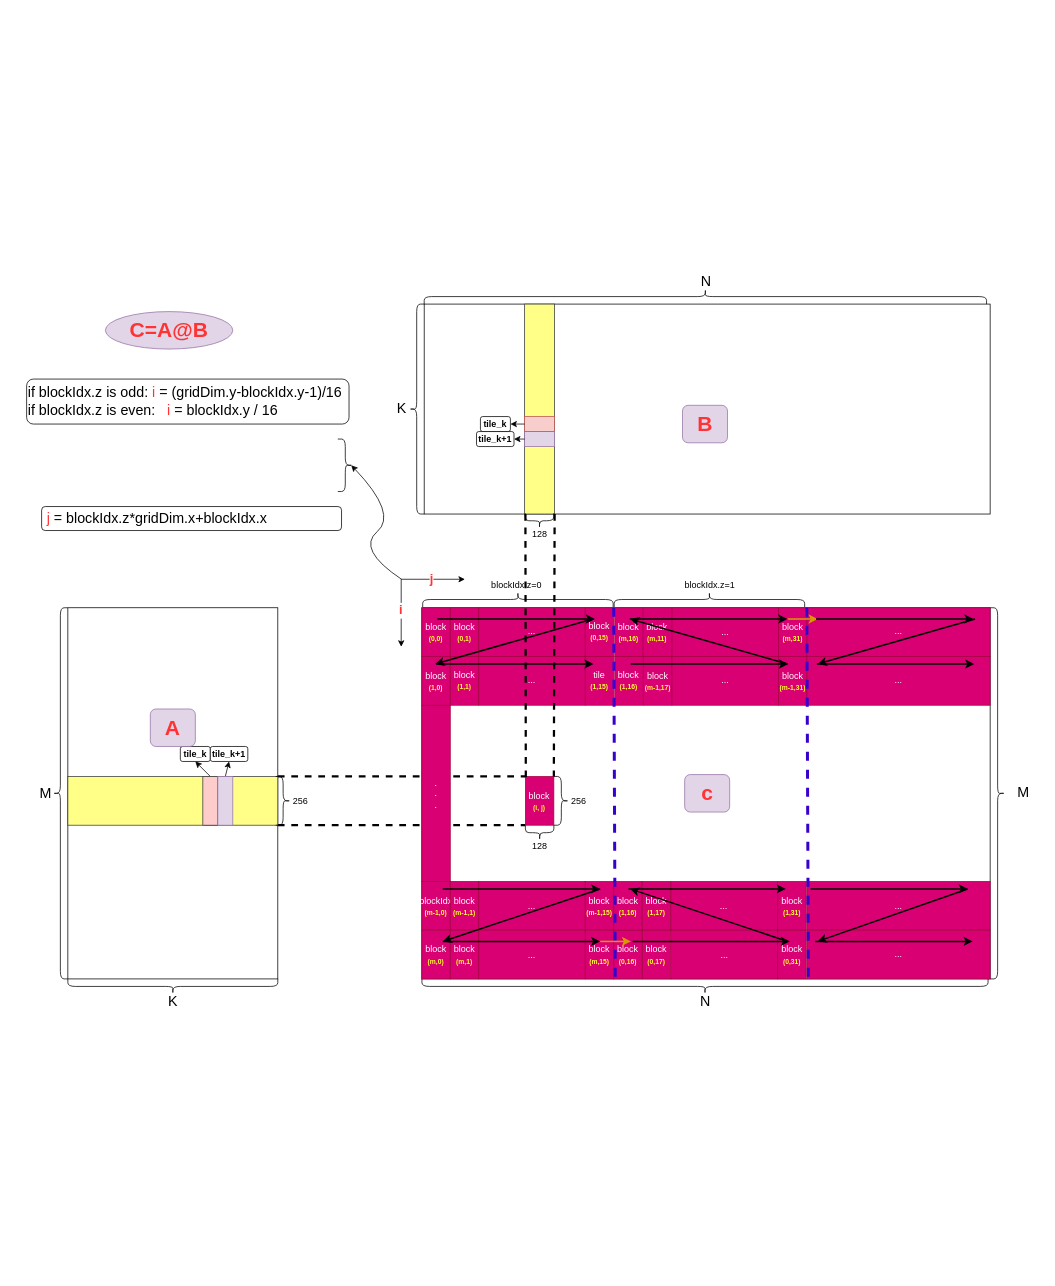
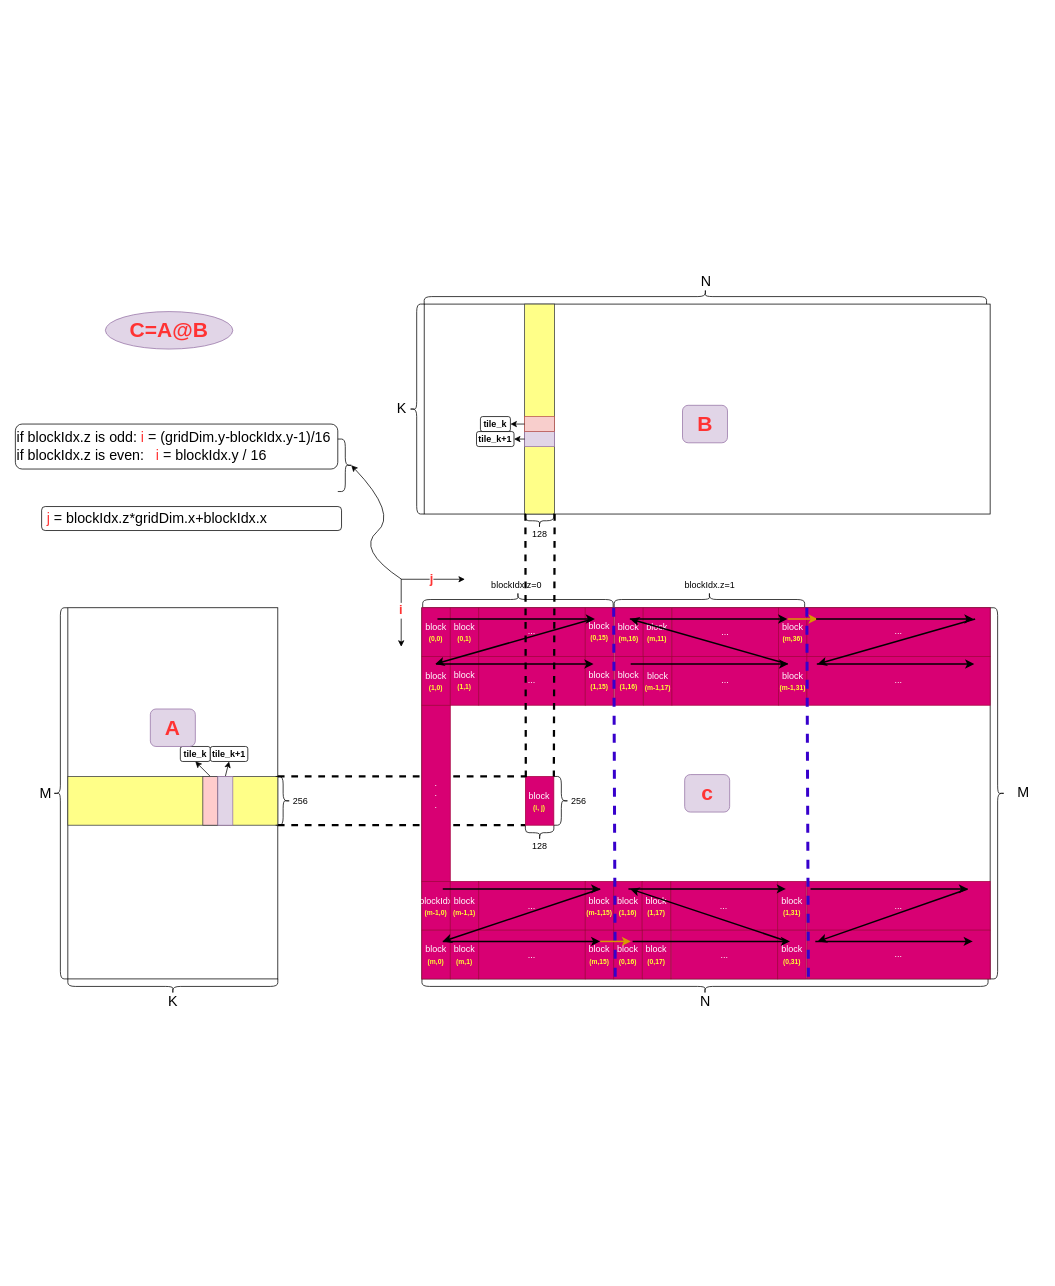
node "if blockIdx.z is odd: i = (gridDim.y-blockIdx.y-1)/16 if blockIdx.z is even: i = blockIdx.y / 16": moved (188, 402) -> (177, 447)
node "block (m,31)": label "block (m,31)" -> "block (m,36)"
node "tile (1,15)": label "tile (1,15)" -> "block (1,15)"
